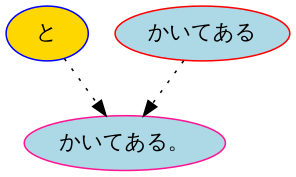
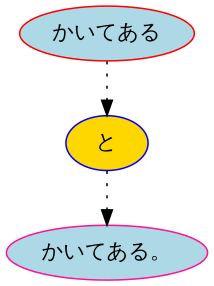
edge "かいてある" -> "かいてある。": now "かいてある" -> "と"
